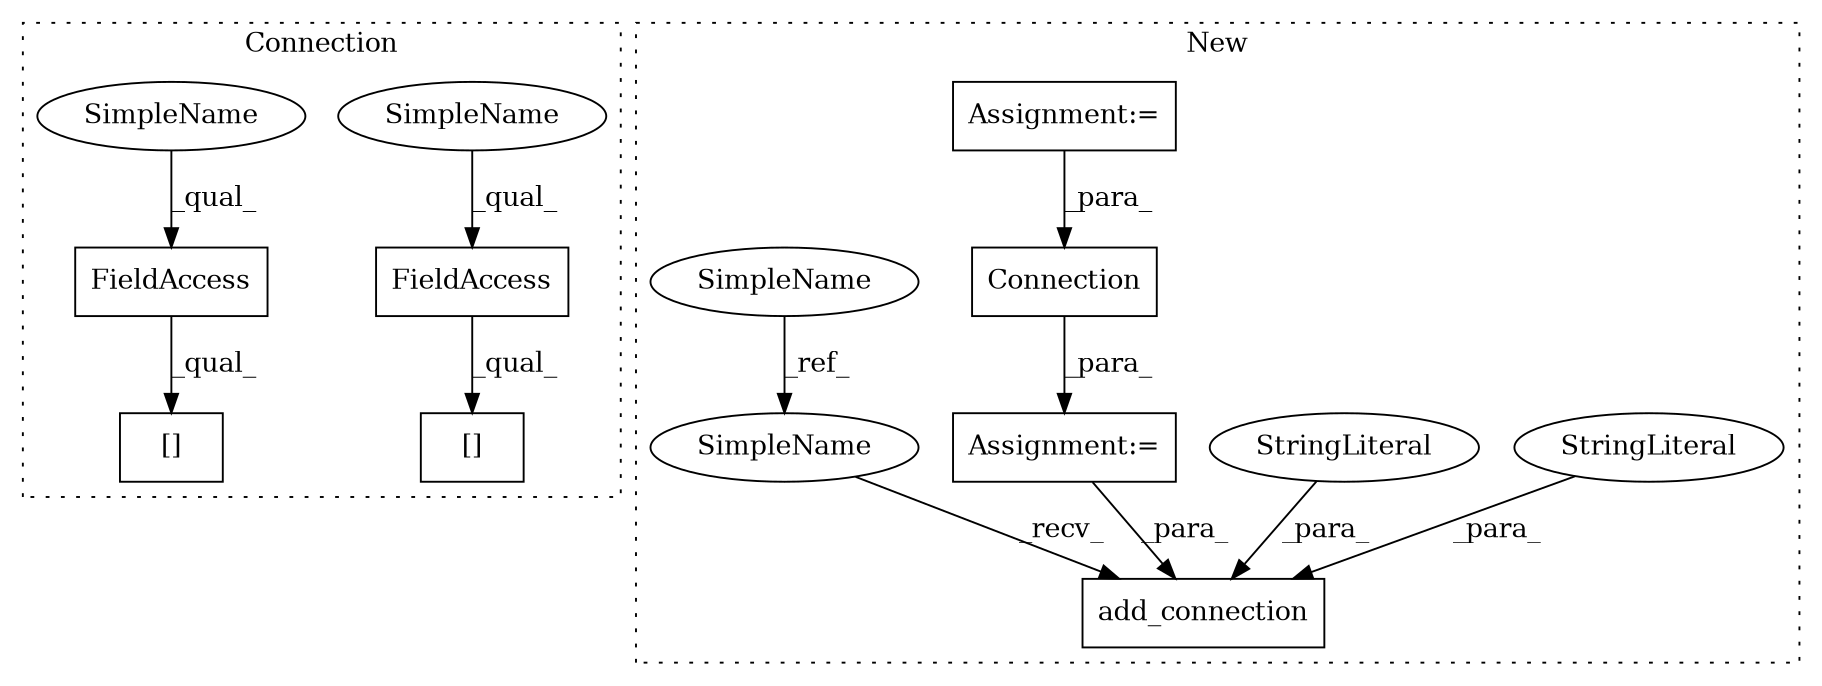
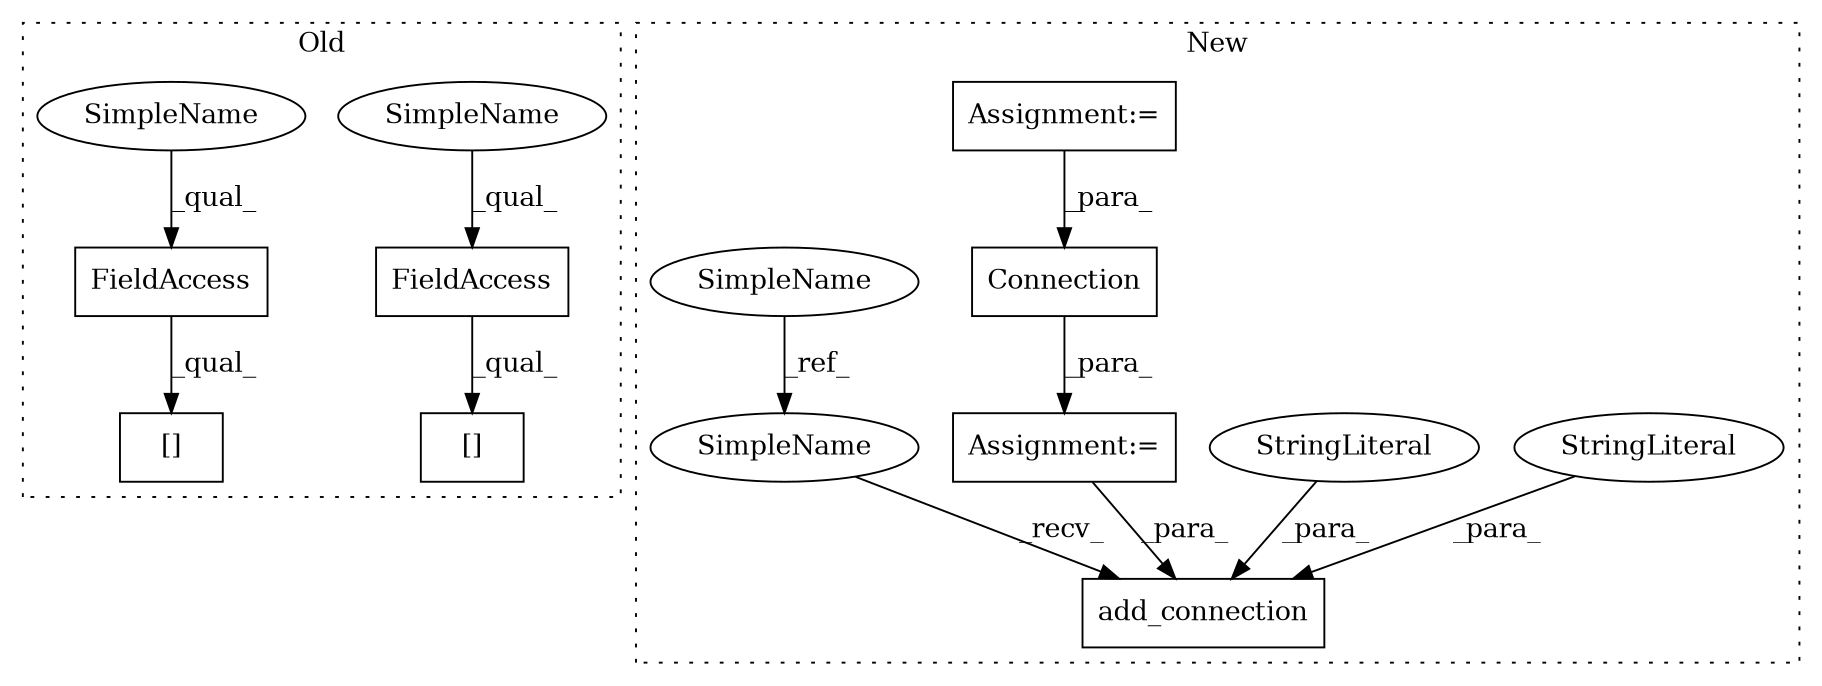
cluster "Connection": label "Connection" -> "Old"
